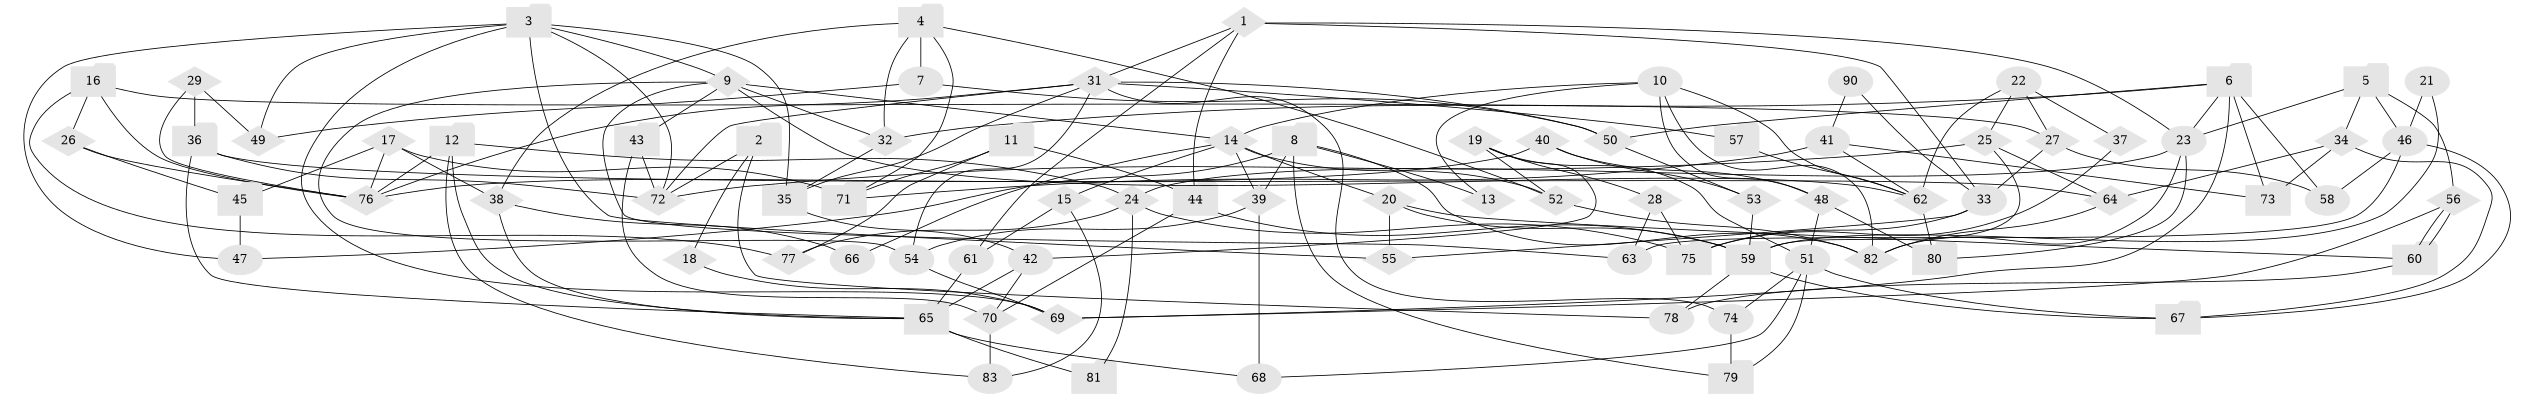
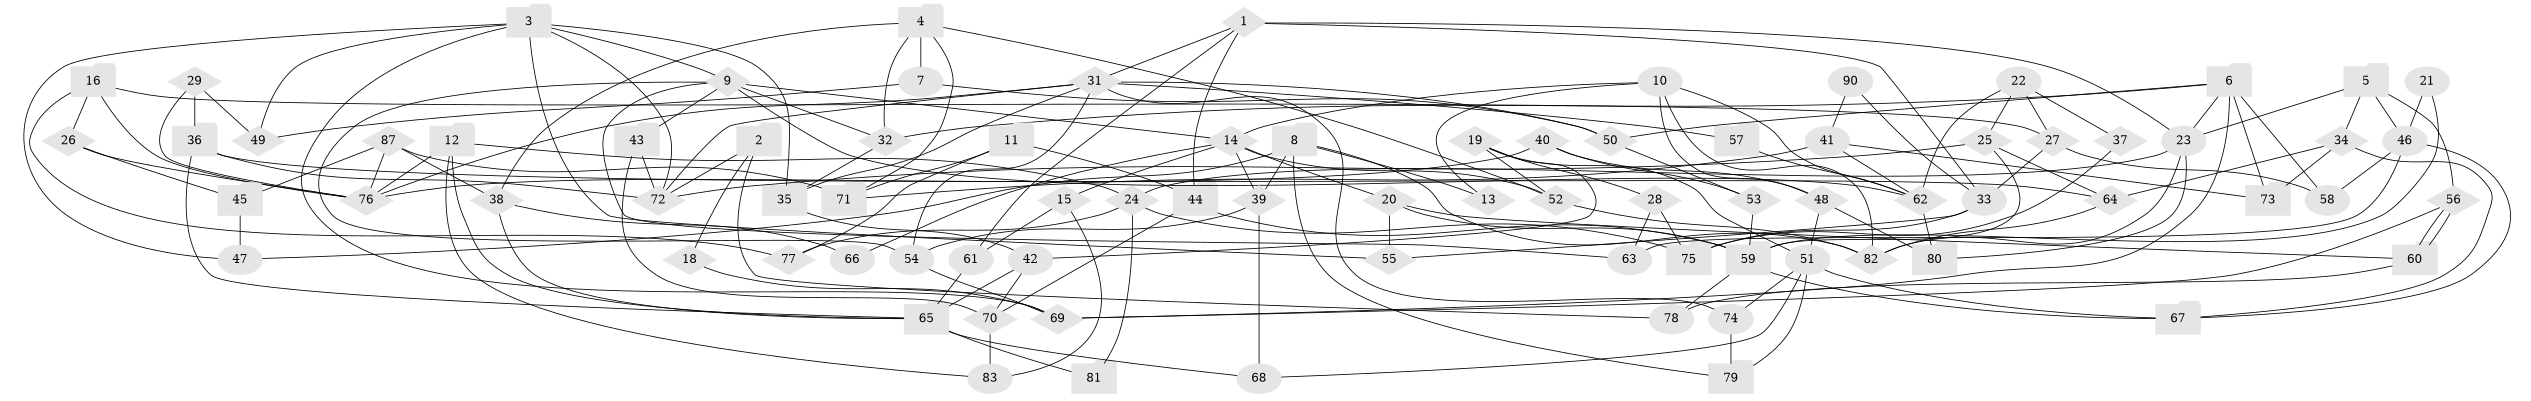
node "17": label "17" -> "87"
